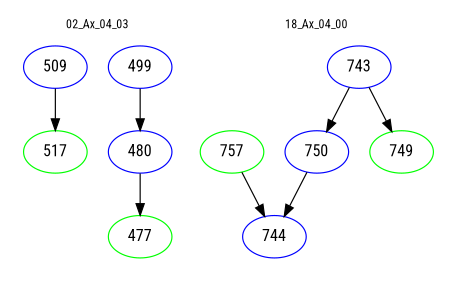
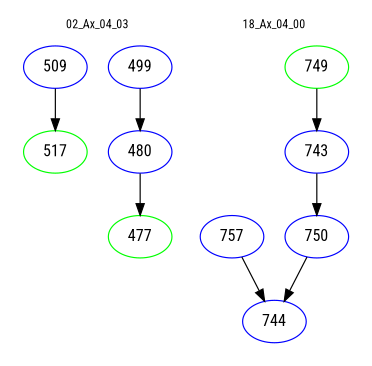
edge "743" -> "749": reversed
node "757": color green -> blue
